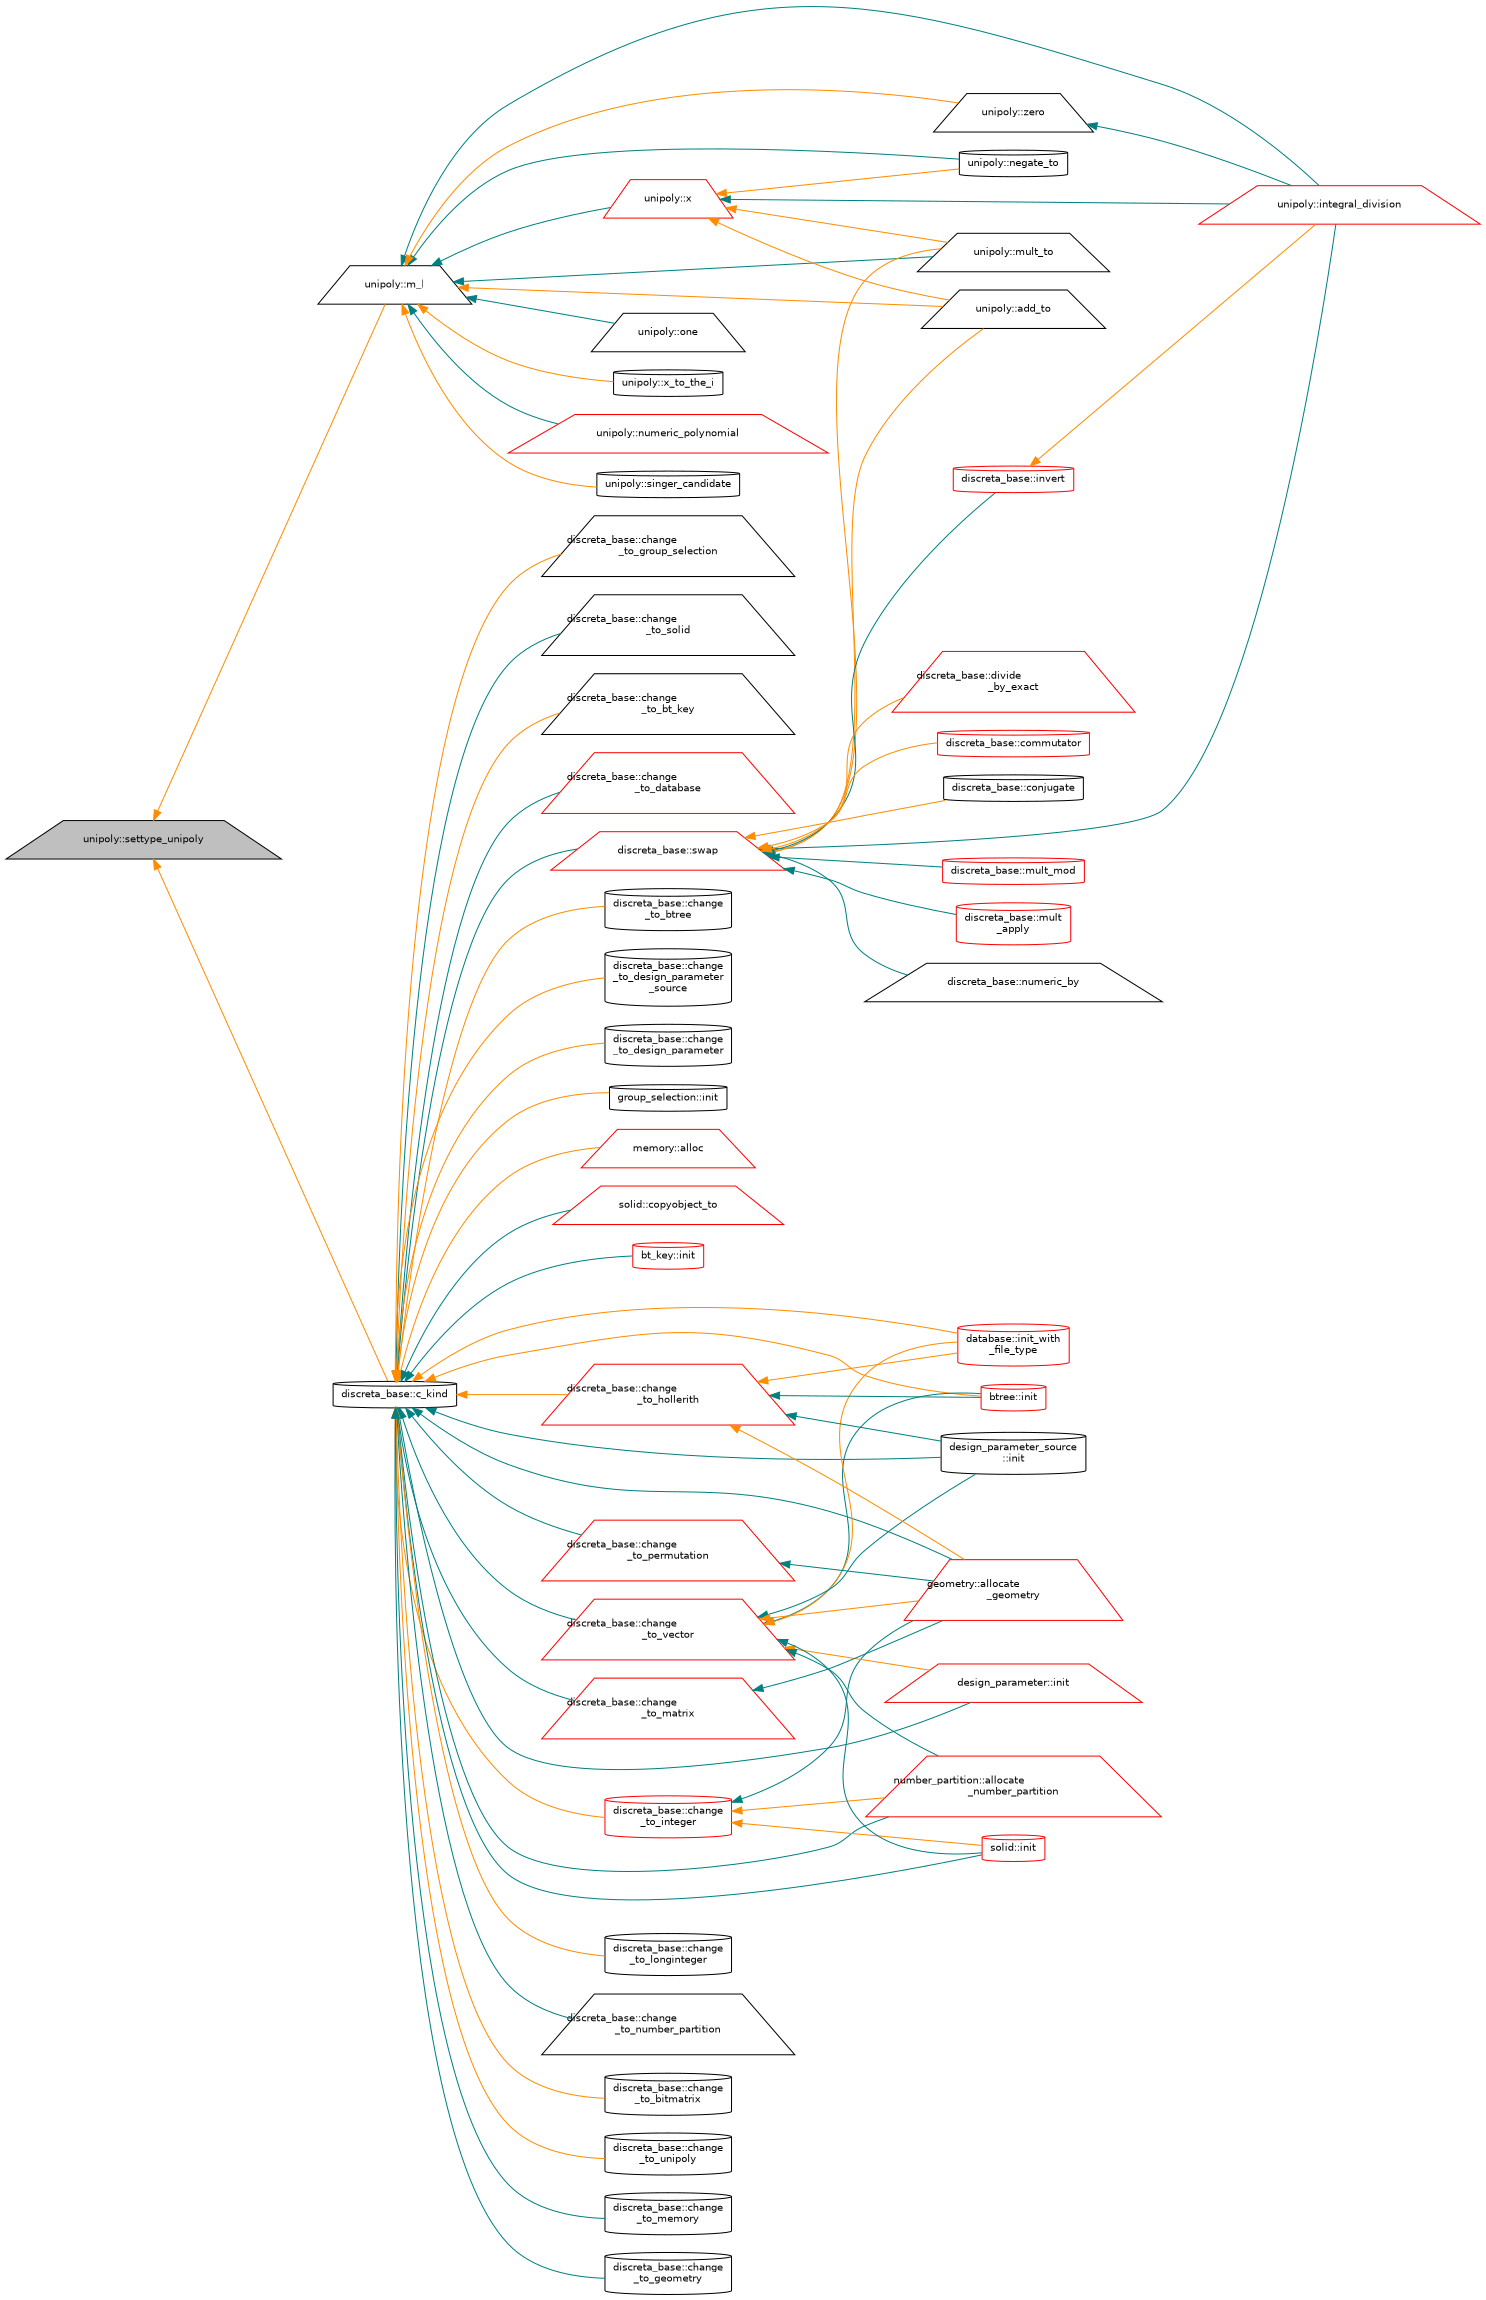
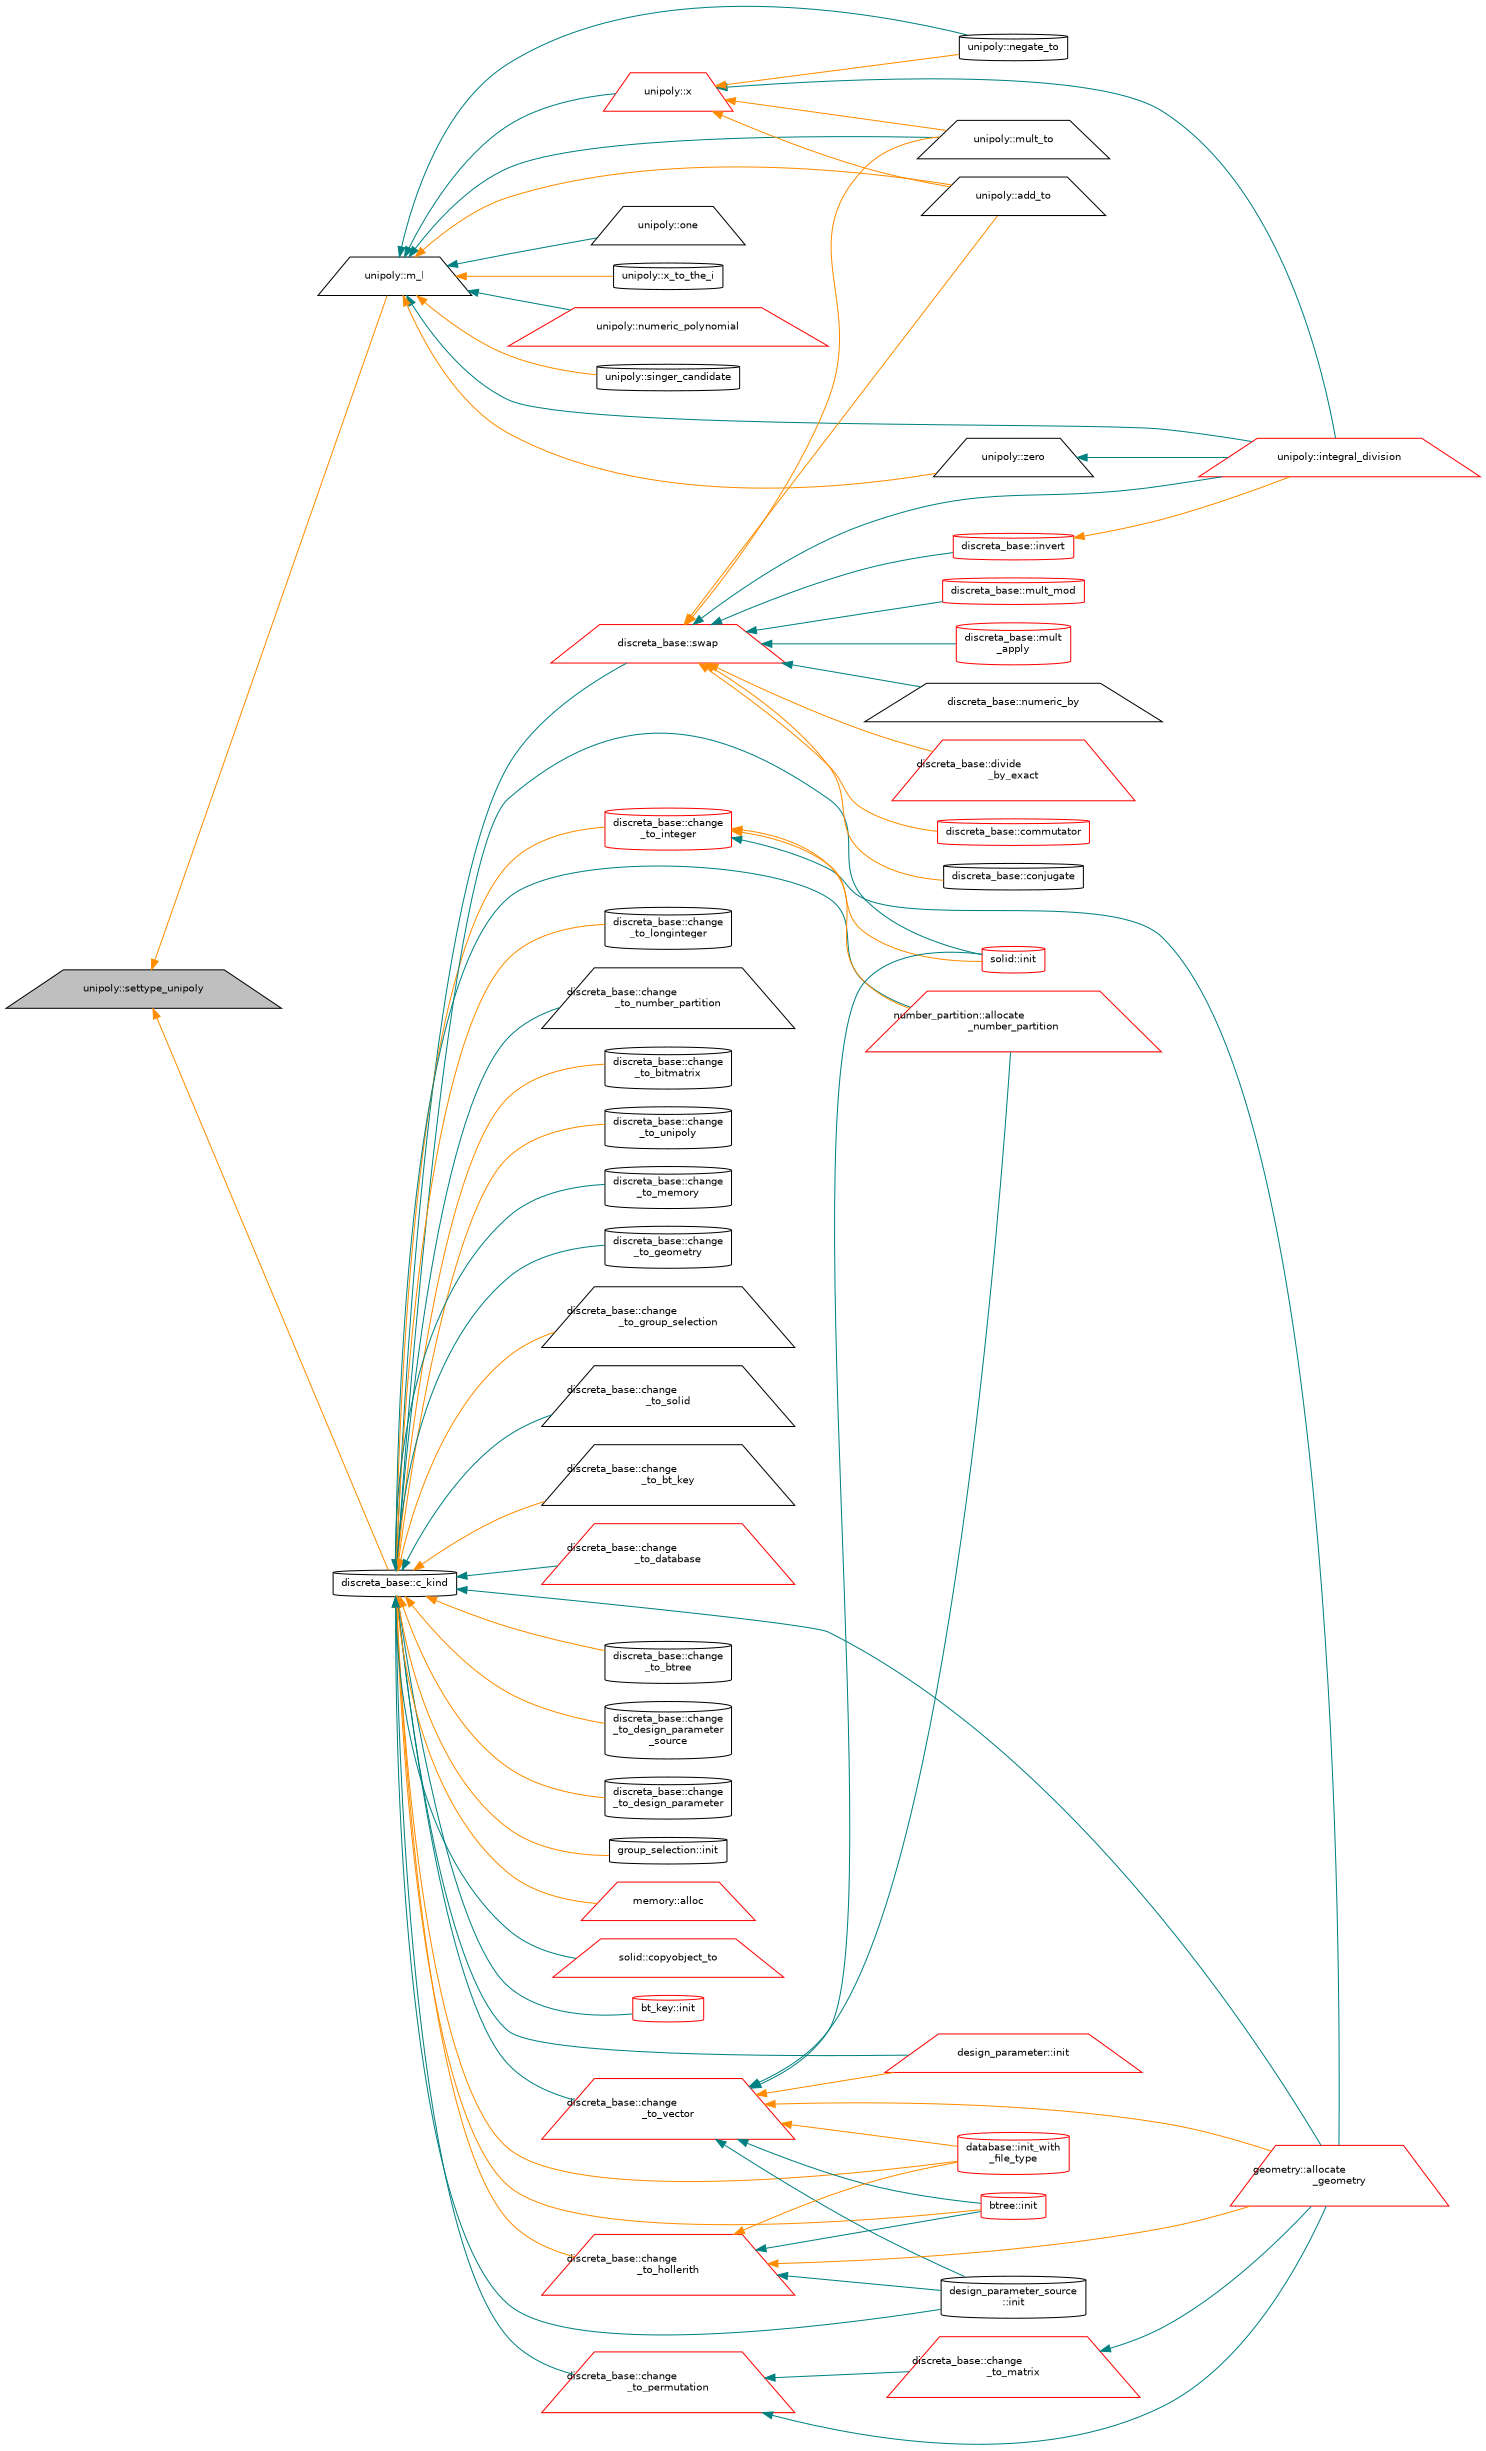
edge "discreta_base::change _to_matrix" -> "discreta_base::c_kind": now "discreta_base::change _to_matrix" -> "discreta_base::change _to_permutation"
